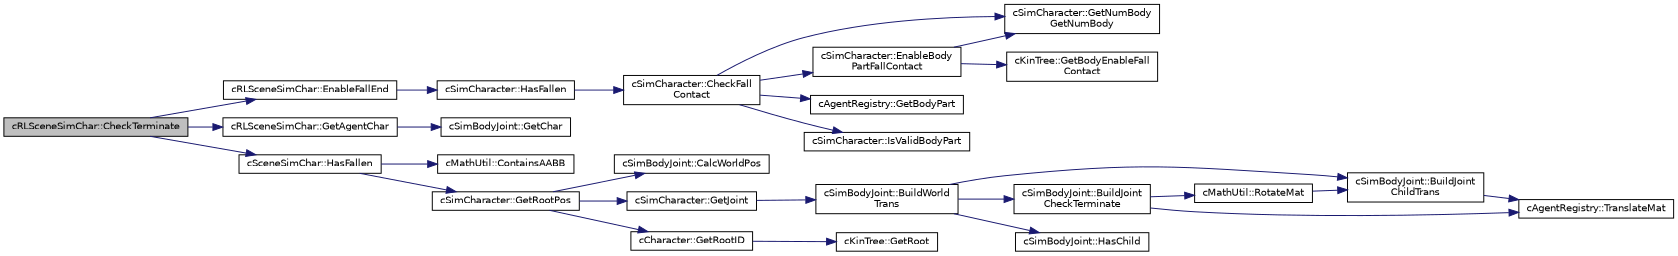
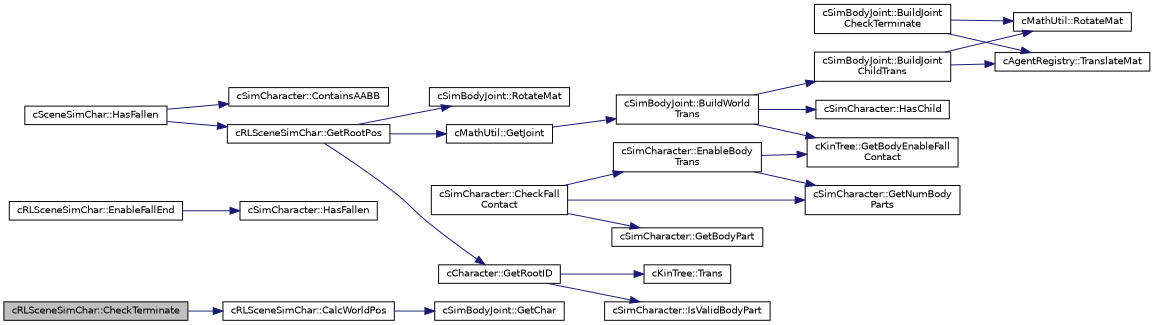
node "cSimCharacter::GetNumBody GetNumBody": label "cSimCharacter::GetNumBody GetNumBody" -> "cSimCharacter::GetNumBody Parts"
node "cSimCharacter::EnableBody PartFallContact": label "cSimCharacter::EnableBody PartFallContact" -> "cSimCharacter::EnableBody Trans"
edge "cSimCharacter::HasFallen" -> "cSimCharacter::CheckFall Contact": removed
node "cAgentRegistry::GetBodyPart": label "cAgentRegistry::GetBodyPart" -> "cSimCharacter::GetBodyPart"
edge "cRLSceneSimChar::CheckTerminate" -> "cRLSceneSimChar::EnableFallEnd": removed
edge "cSimCharacter::CheckFall Contact" -> "cSimCharacter::IsValidBodyPart": now "cCharacter::GetRootID" -> "cSimCharacter::IsValidBodyPart"
node "cRLSceneSimChar::GetAgentChar": label "cRLSceneSimChar::GetAgentChar" -> "cRLSceneSimChar::CalcWorldPos"
edge "cRLSceneSimChar::CheckTerminate" -> "cSceneSimChar::HasFallen": removed
node "cMathUtil::ContainsAABB": label "cMathUtil::ContainsAABB" -> "cSimCharacter::ContainsAABB"
node "cSimBodyJoint::CalcWorldPos": label "cSimBodyJoint::CalcWorldPos" -> "cSimBodyJoint::RotateMat"
edge "cMathUtil::RotateMat" -> "cSimBodyJoint::BuildJoint ChildTrans": reversed
edge "cSimBodyJoint::BuildWorld Trans" -> "cSimBodyJoint::BuildJoint CheckTerminate": now "cSimBodyJoint::BuildWorld Trans" -> "cKinTree::GetBodyEnableFall Contact"
node "cSimCharacter::GetRootPos": label "cSimCharacter::GetRootPos" -> "cRLSceneSimChar::GetRootPos"
node "cSimCharacter::GetJoint": label "cSimCharacter::GetJoint" -> "cMathUtil::GetJoint"
node "cKinTree::GetRoot": label "cKinTree::GetRoot" -> "cKinTree::Trans"
node "cSimBodyJoint::HasChild": label "cSimBodyJoint::HasChild" -> "cSimCharacter::HasChild"
